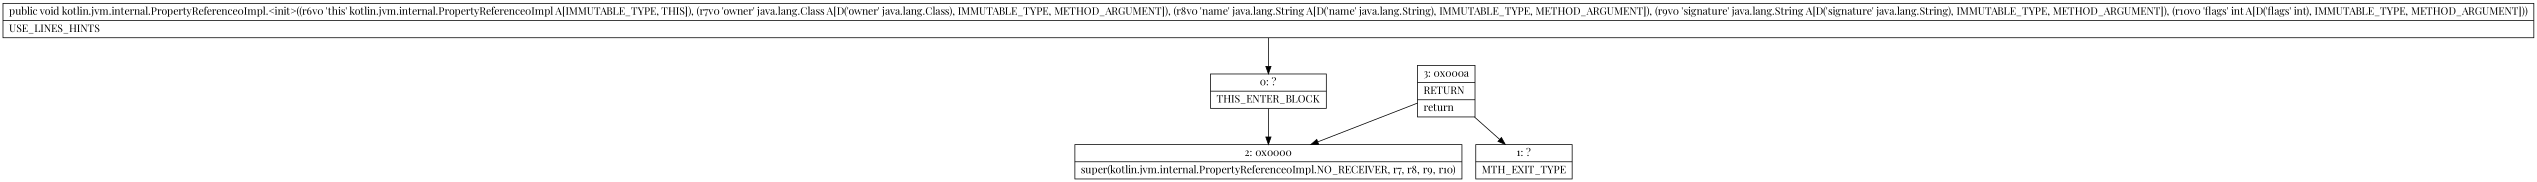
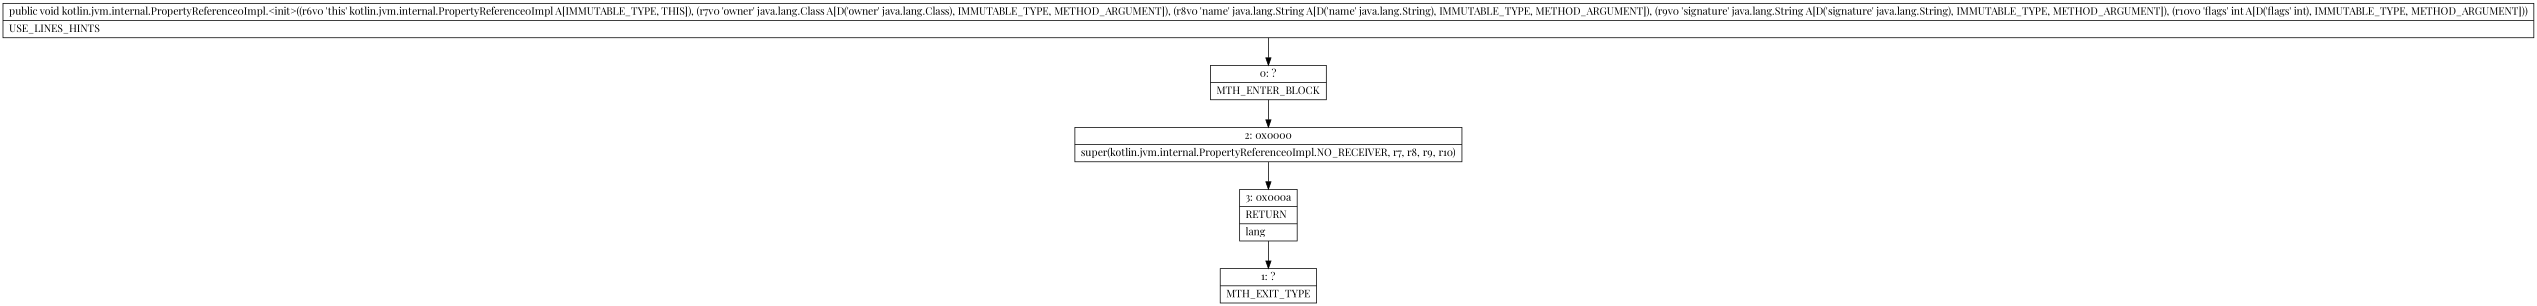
node "0: ?": text "THIS_ENTER_BLOCK" -> "MTH_ENTER_BLOCK"
node "3: 0x000a": text "return" -> "lang"
edge "3: 0x000a" -> "2: 0x0000": reversed
